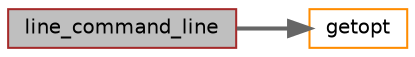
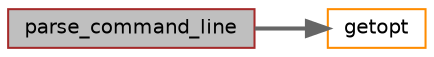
node "line_command_line": label "line_command_line" -> "parse_command_line"
